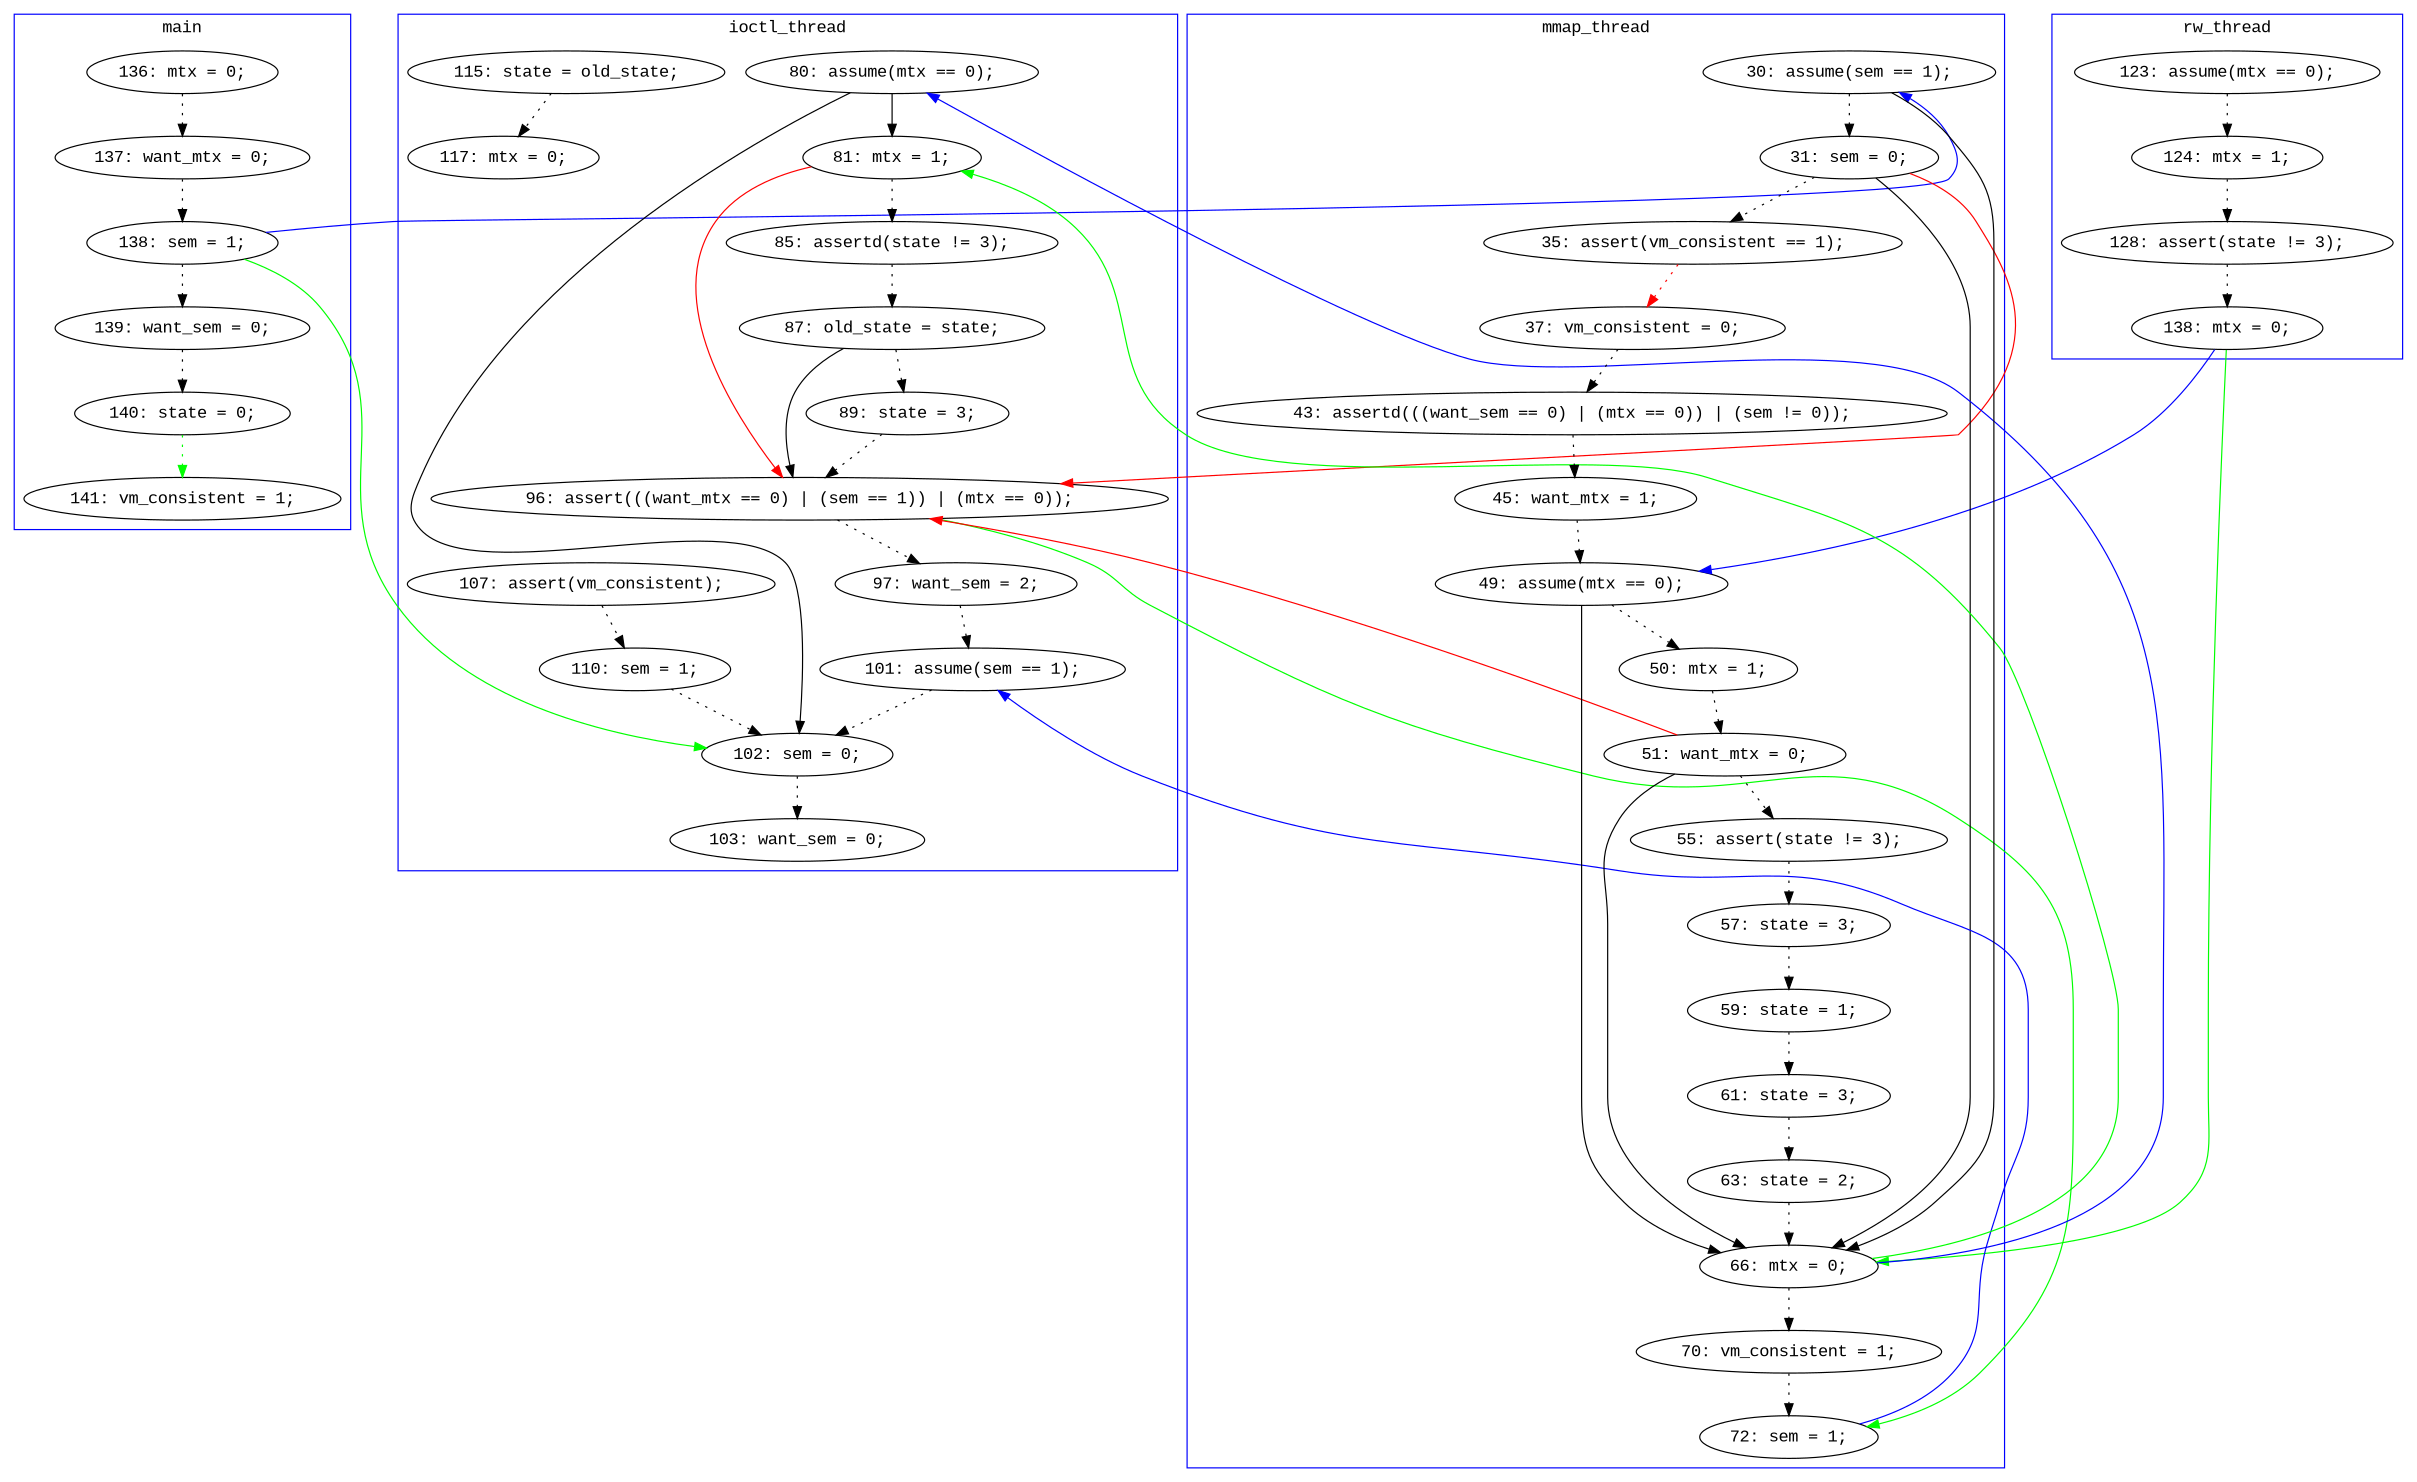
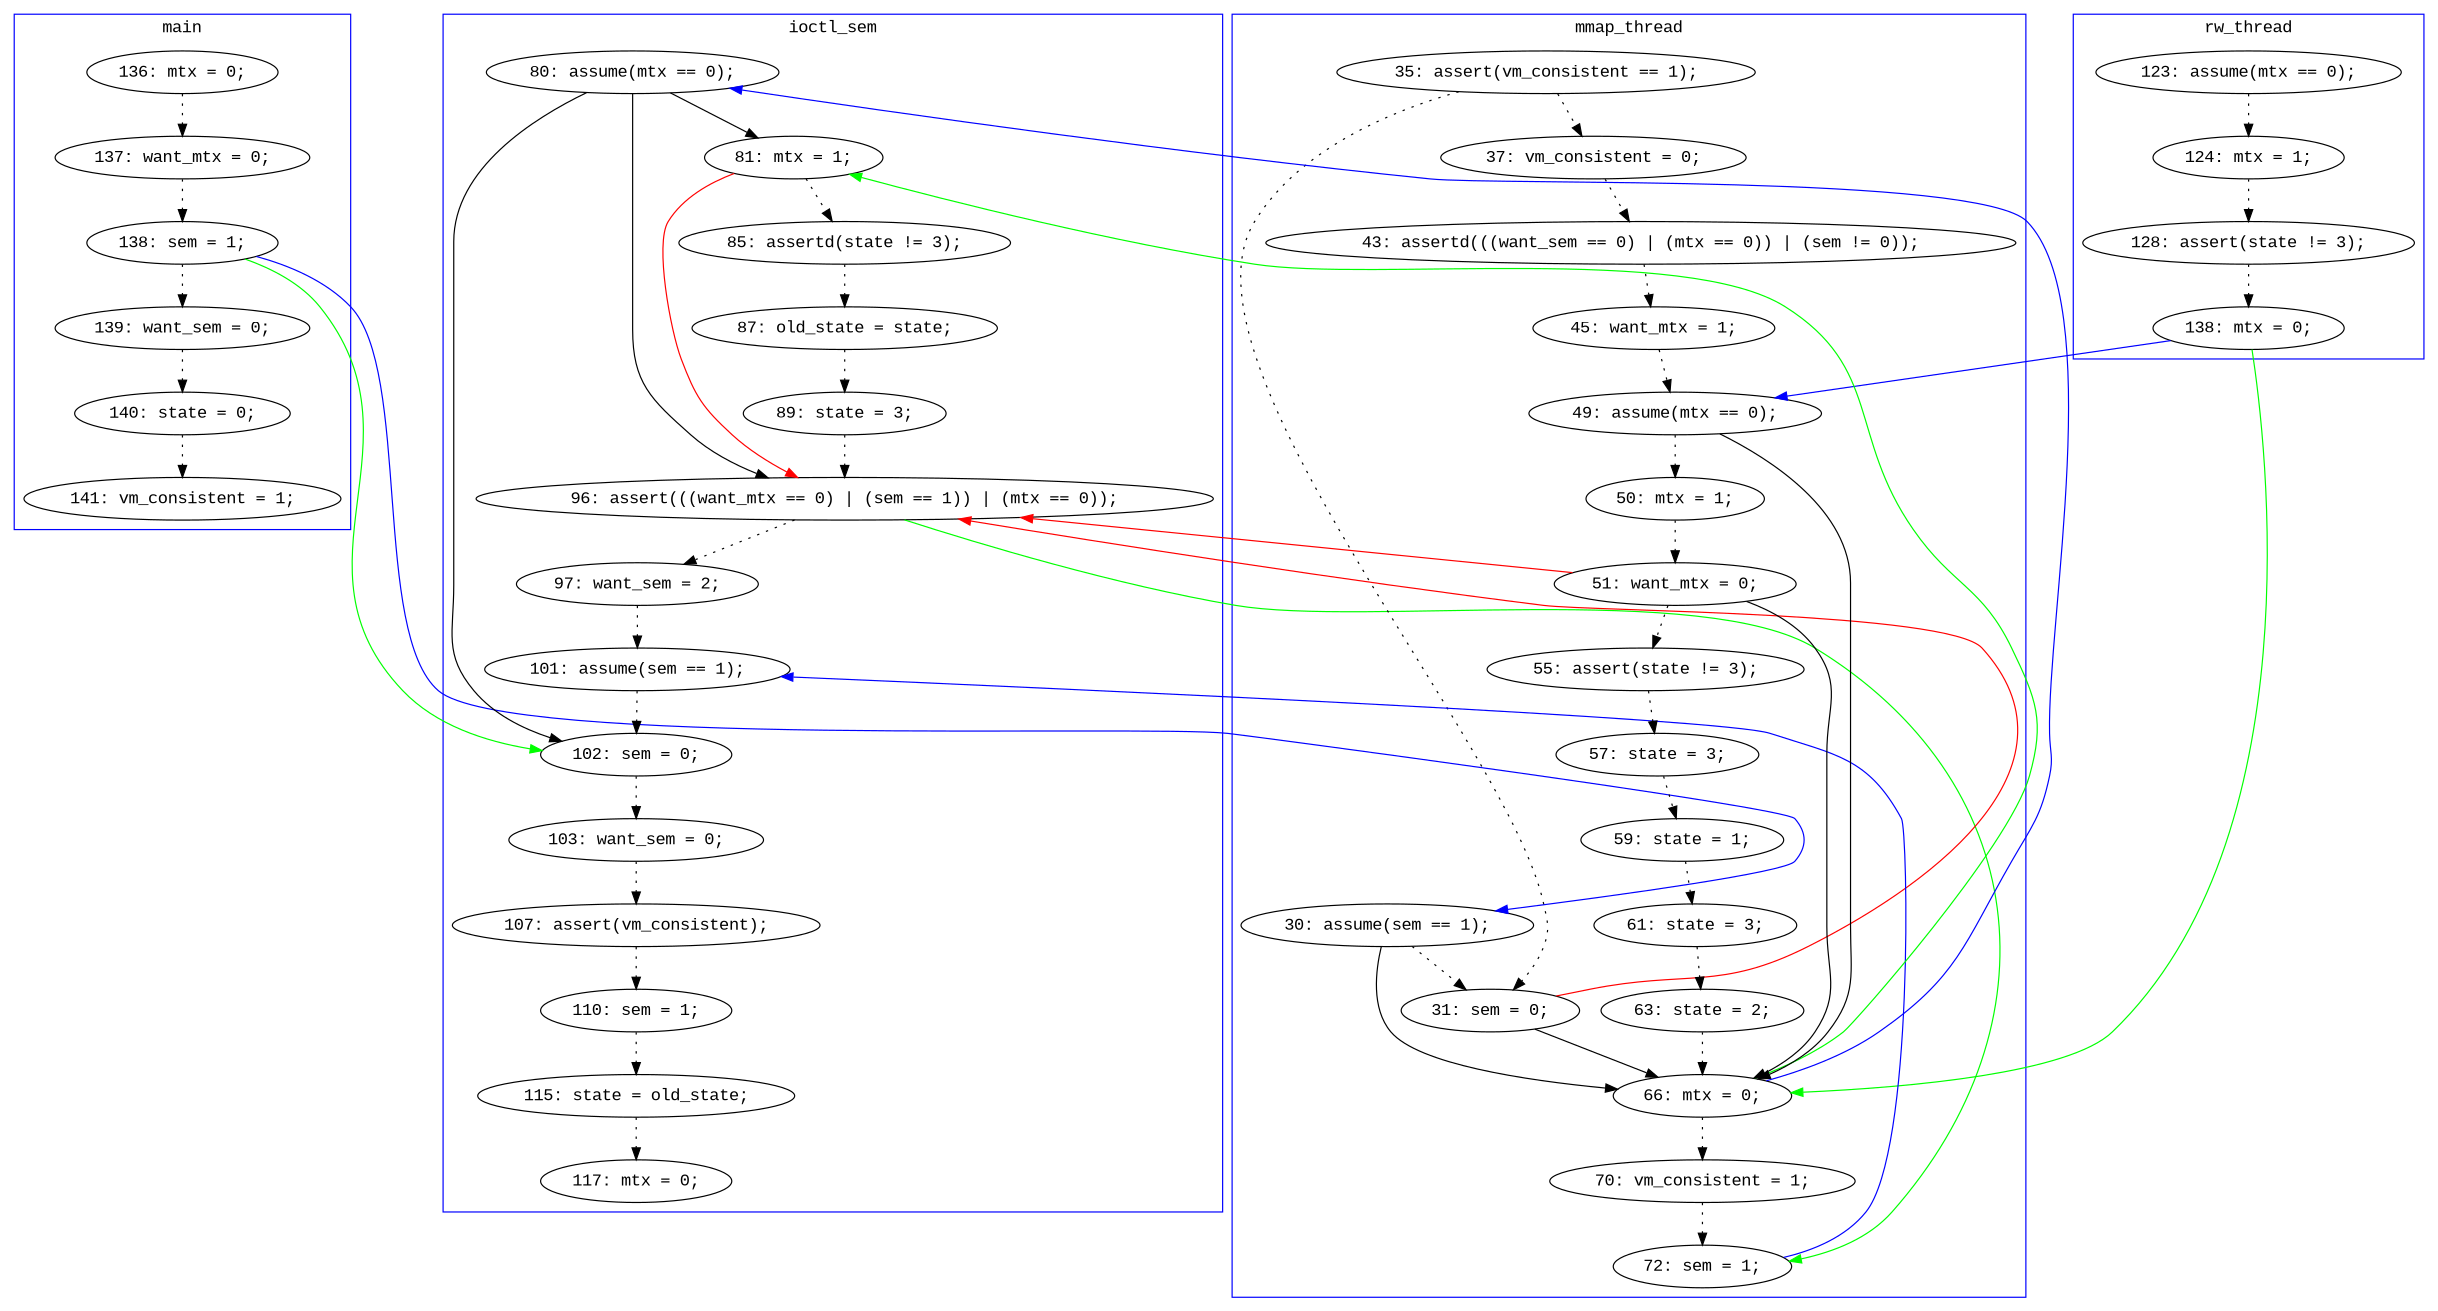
cluster "ioctl_thread": label "ioctl_thread" -> "ioctl_sem"
edge "31: sem = 0;" -> "35: assert(vm_consistent == 1);": reversed
edge "35: assert(vm_consistent == 1);" -> "37: vm_consistent = 0;": color Red -> black
edge "87: old_state = state;" -> "96: assert(((want_mtx == 0) | (sem == 1)) | (mtx == 0));": now "80: assume(mtx == 0);" -> "96: assert(((want_mtx == 0) | (sem == 1)) | (mtx == 0));"
edge "140: state = 0;" -> "141: vm_consistent = 1;": color Green -> black
edge "110: sem = 1;" -> "102: sem = 0;": now "110: sem = 1;" -> "115: state = old_state;"
edge "103: want_sem = 0;" -> "107: assert(vm_consistent);": added
